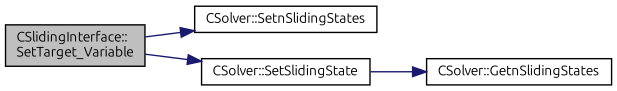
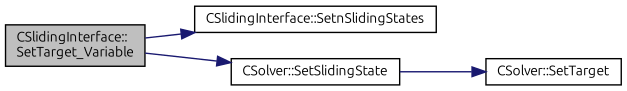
node "CSolver::SetnSlidingStates": label "CSolver::SetnSlidingStates" -> "CSlidingInterface::SetnSlidingStates"
node "CSolver::GetnSlidingStates": label "CSolver::GetnSlidingStates" -> "CSolver::SetTarget"
